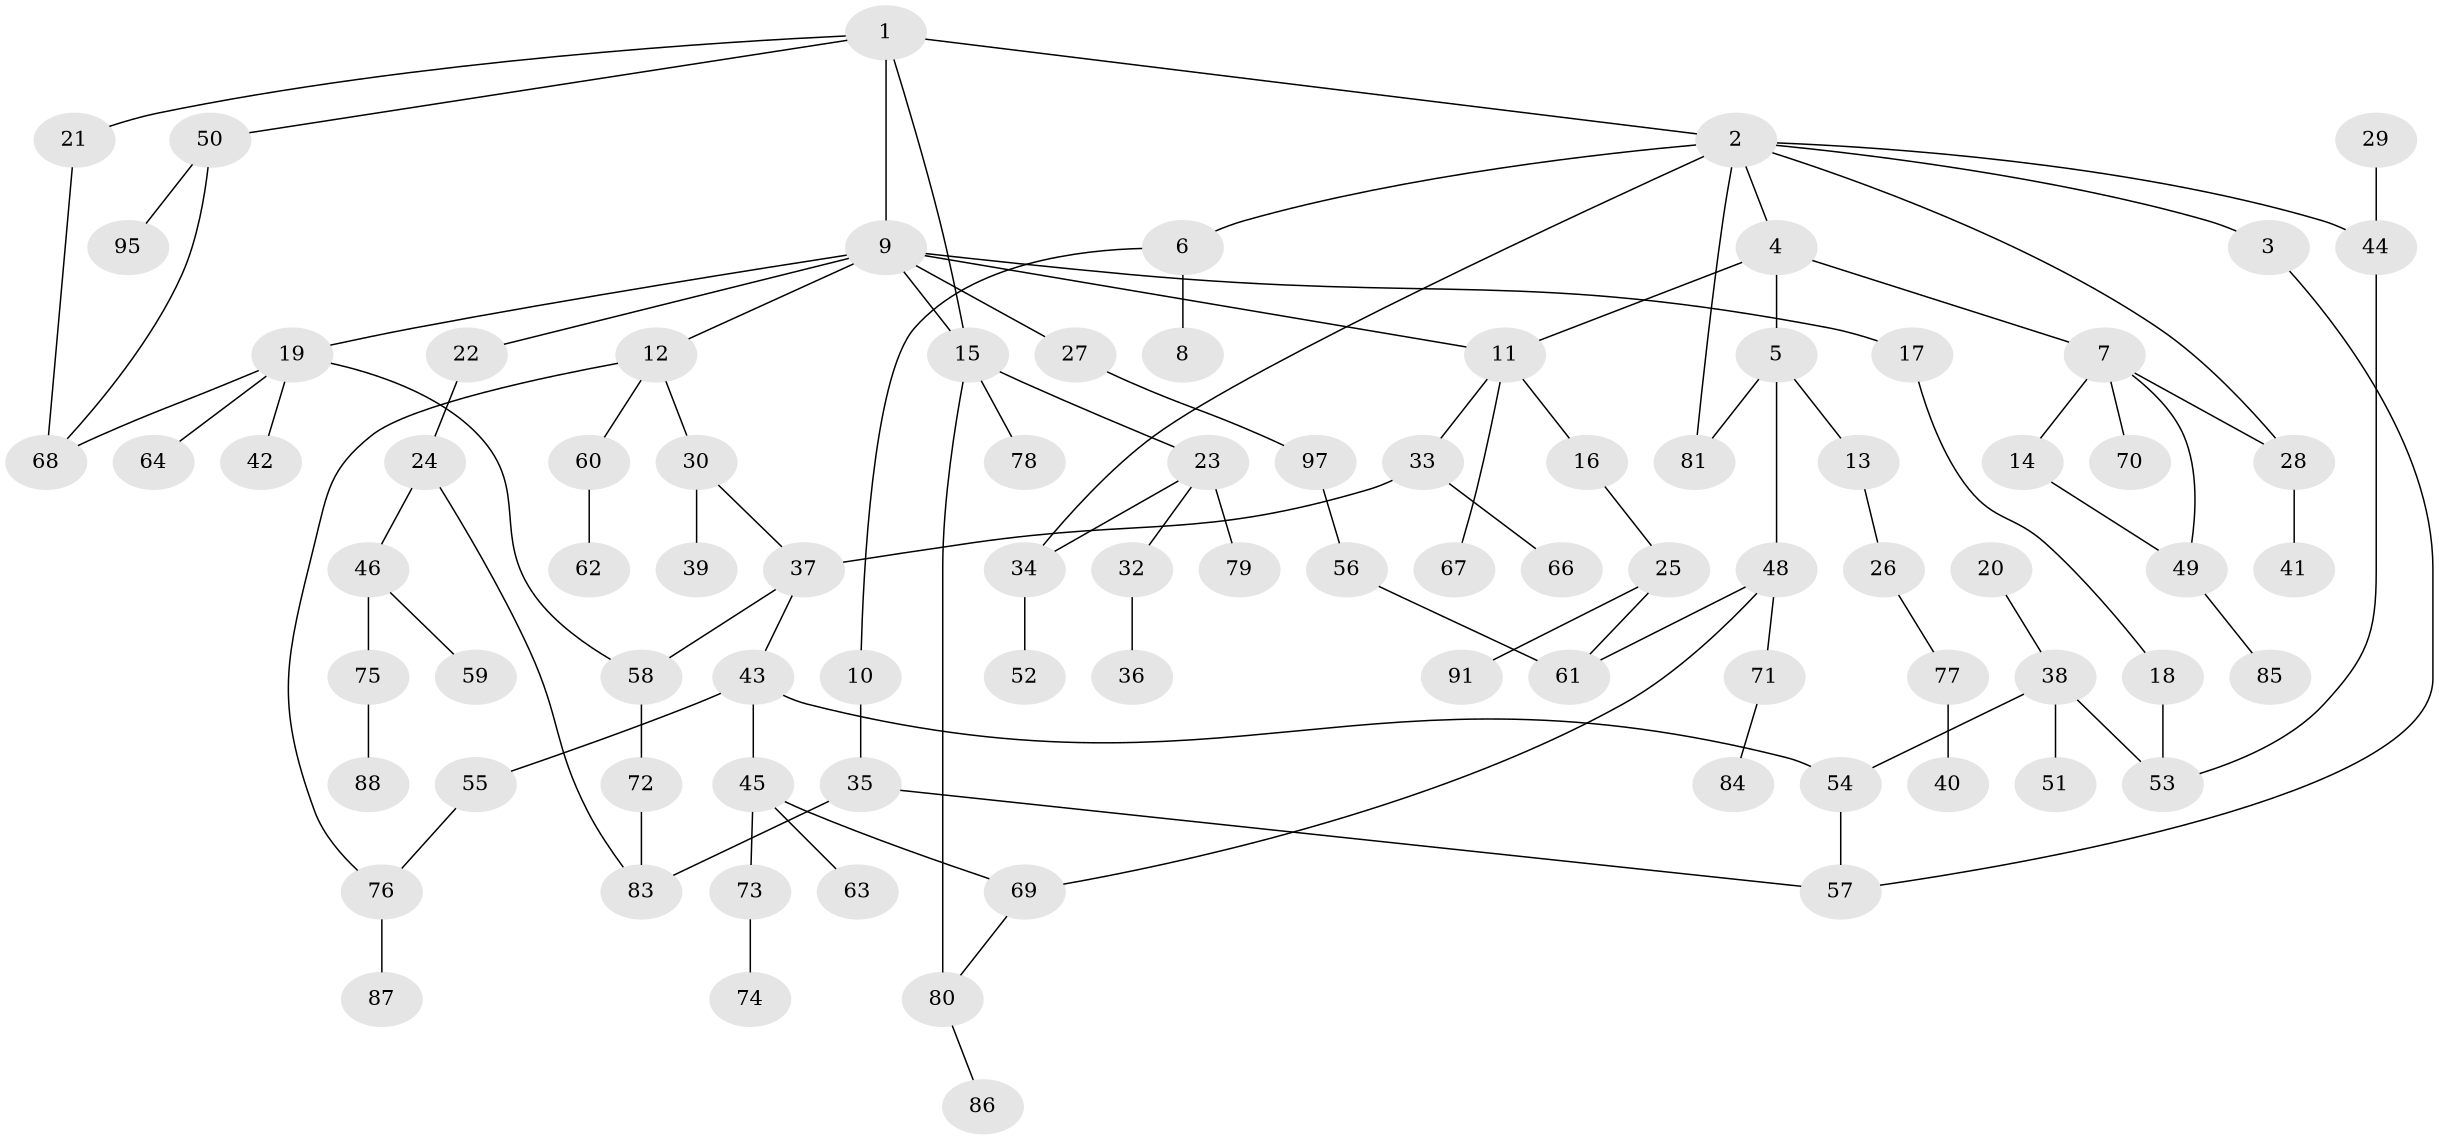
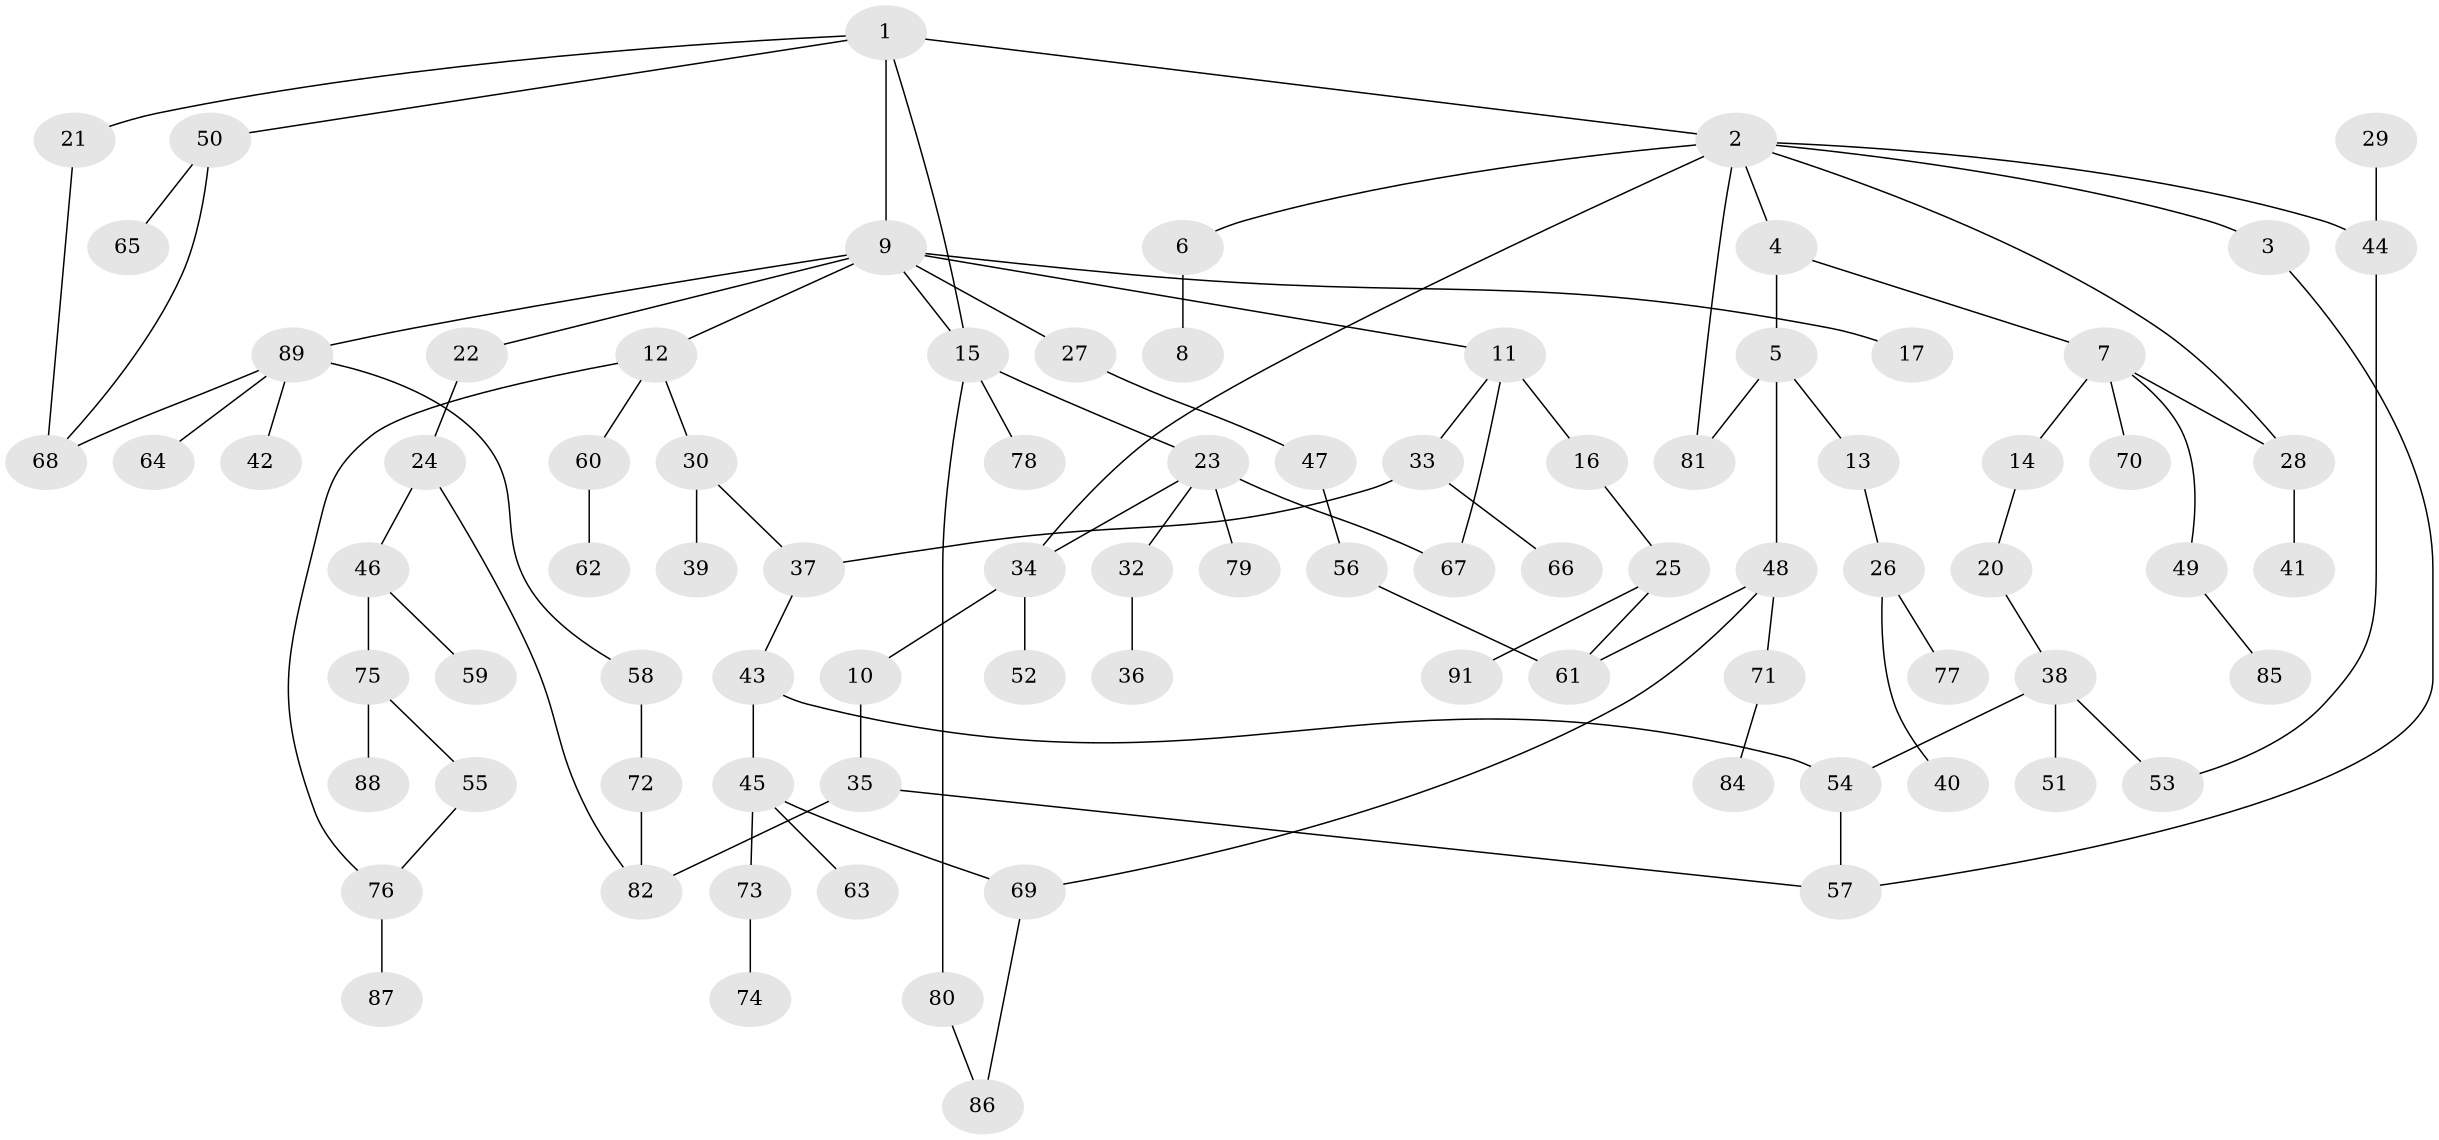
node "95": label "95" -> "65"
edge "4" -- "11": removed
node "19": label "19" -> "89"
edge "6" -- "10": now "34" -- "10"
node "97": label "97" -> "47"
edge "14" -- "49": now "14" -- "20"
edge "23" -- "67": added
edge "37" -- "58": removed
node "18": removed
edge "77" -- "40": now "26" -- "40"
edge "43" -- "55": now "75" -- "55"
node "83": label "83" -> "82"
edge "69" -- "80": now "69" -- "86"
